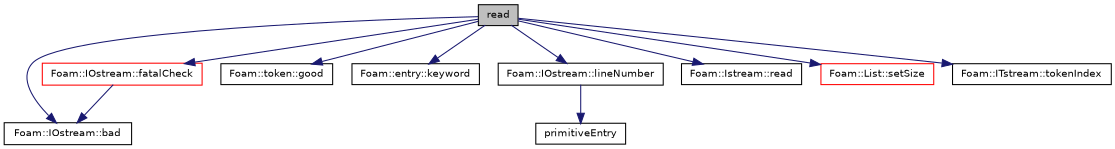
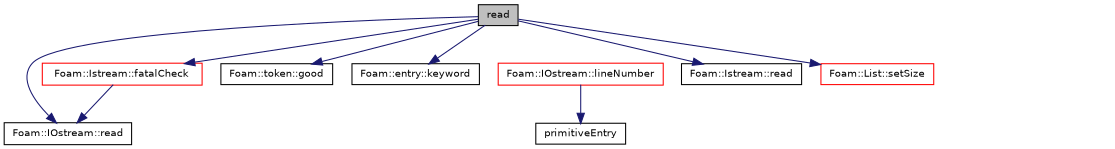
edge "read" -> "Foam::IOstream::lineNumber": removed
node "Foam::IOstream::fatalCheck": label "Foam::IOstream::fatalCheck" -> "Foam::Istream::fatalCheck"
node "Foam::IOstream::lineNumber": color black -> red
node "Foam::ITstream::tokenIndex": removed
node "Foam::IOstream::bad": label "Foam::IOstream::bad" -> "Foam::IOstream::read"
